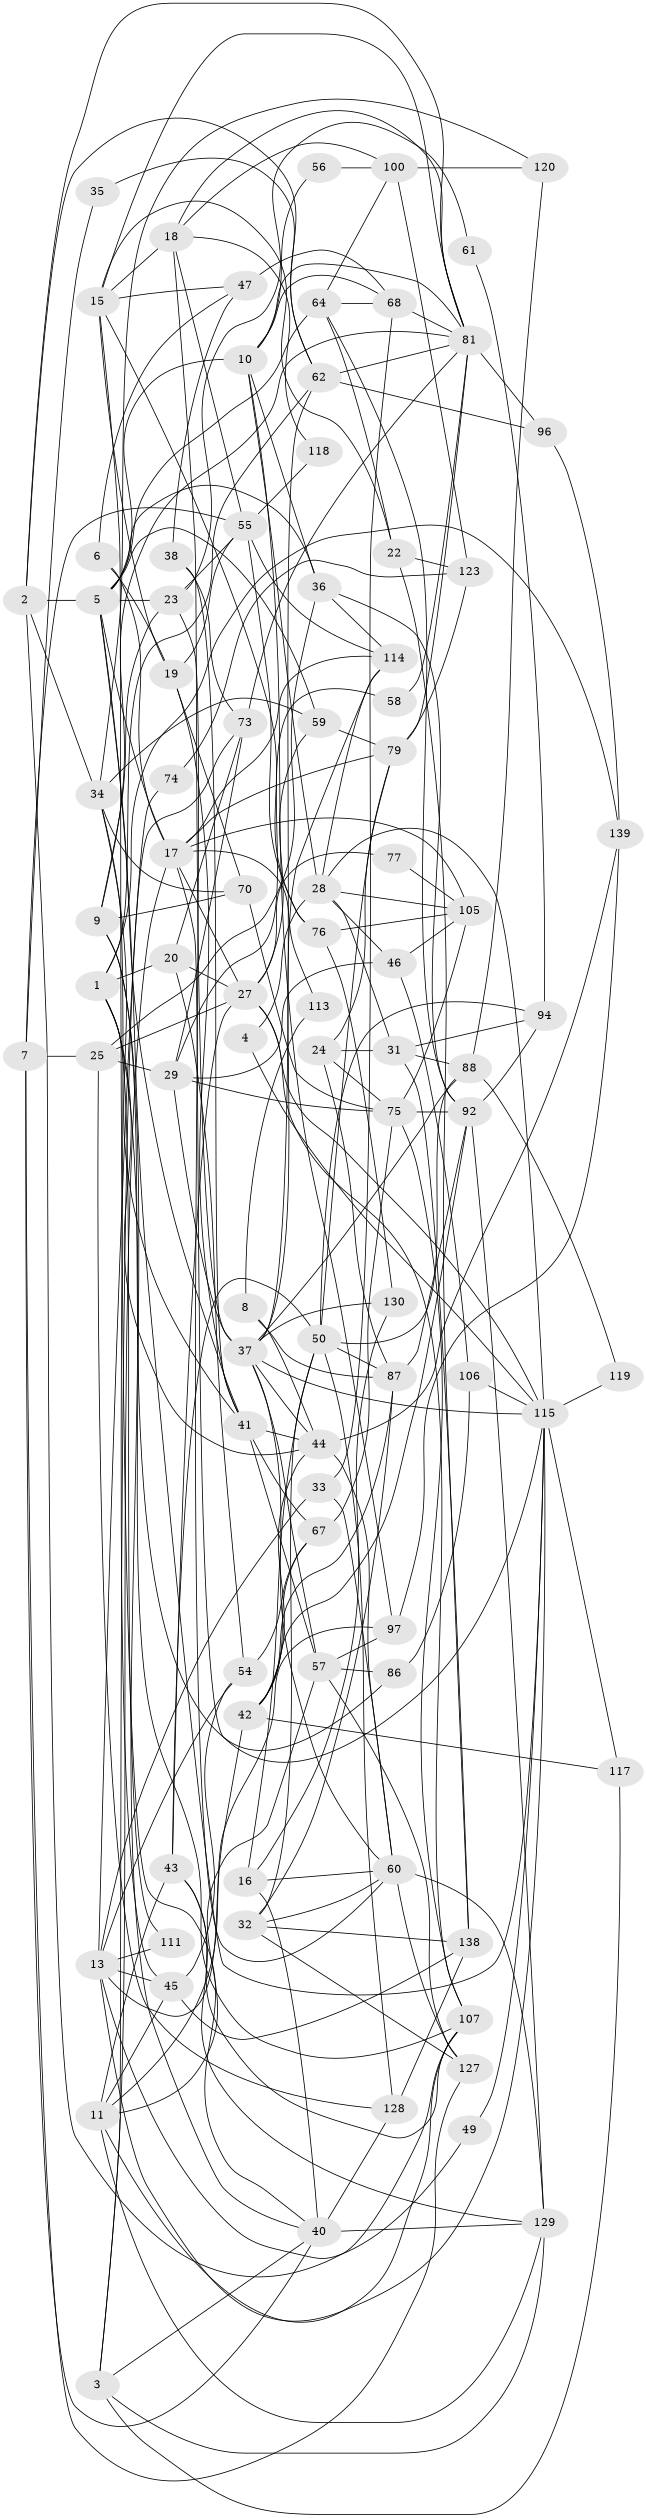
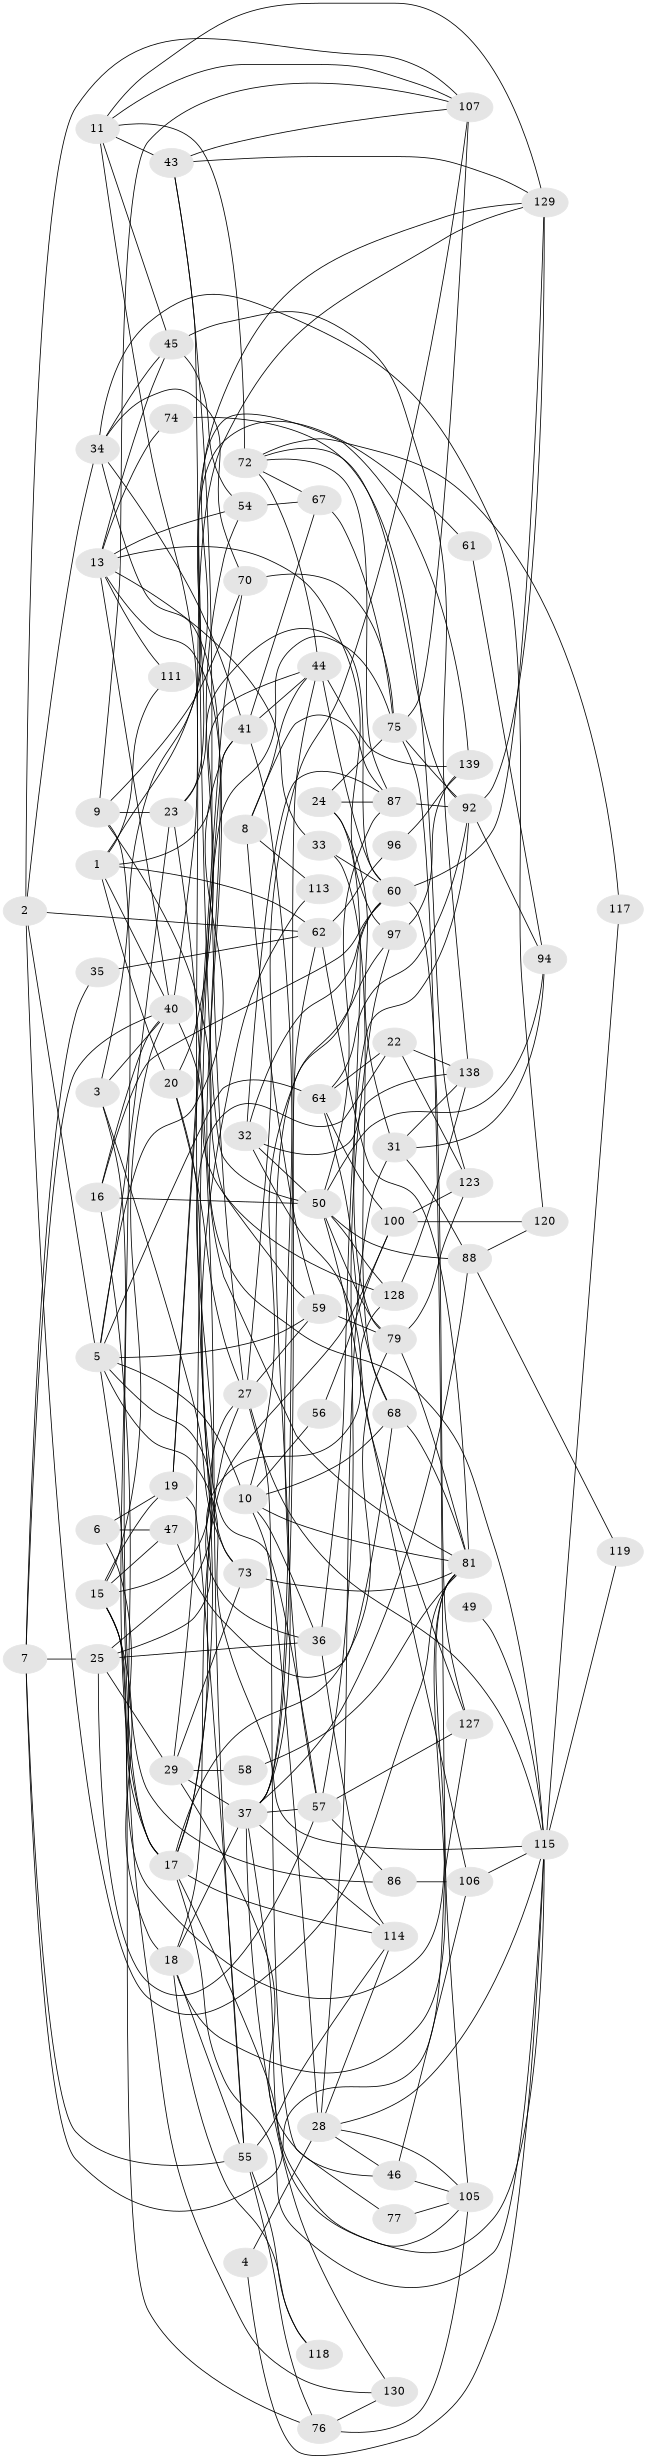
edge "81" -- "96": removed
node "38": removed
edge "8" -- "59": added
edge "50" -- "106": added
node "42": label "42" -> "72"
edge "25" -- "57": added
edge "13" -- "49": now "13" -- "40"
edge "117" -- "3": removed
